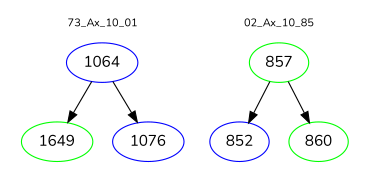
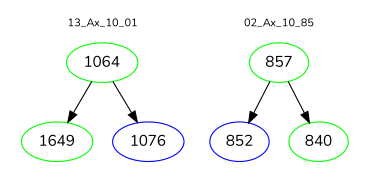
cluster "73_Ax_10_01": label "73_Ax_10_01" -> "13_Ax_10_01"
node "1064": color blue -> green
node "860": label "860" -> "840"
